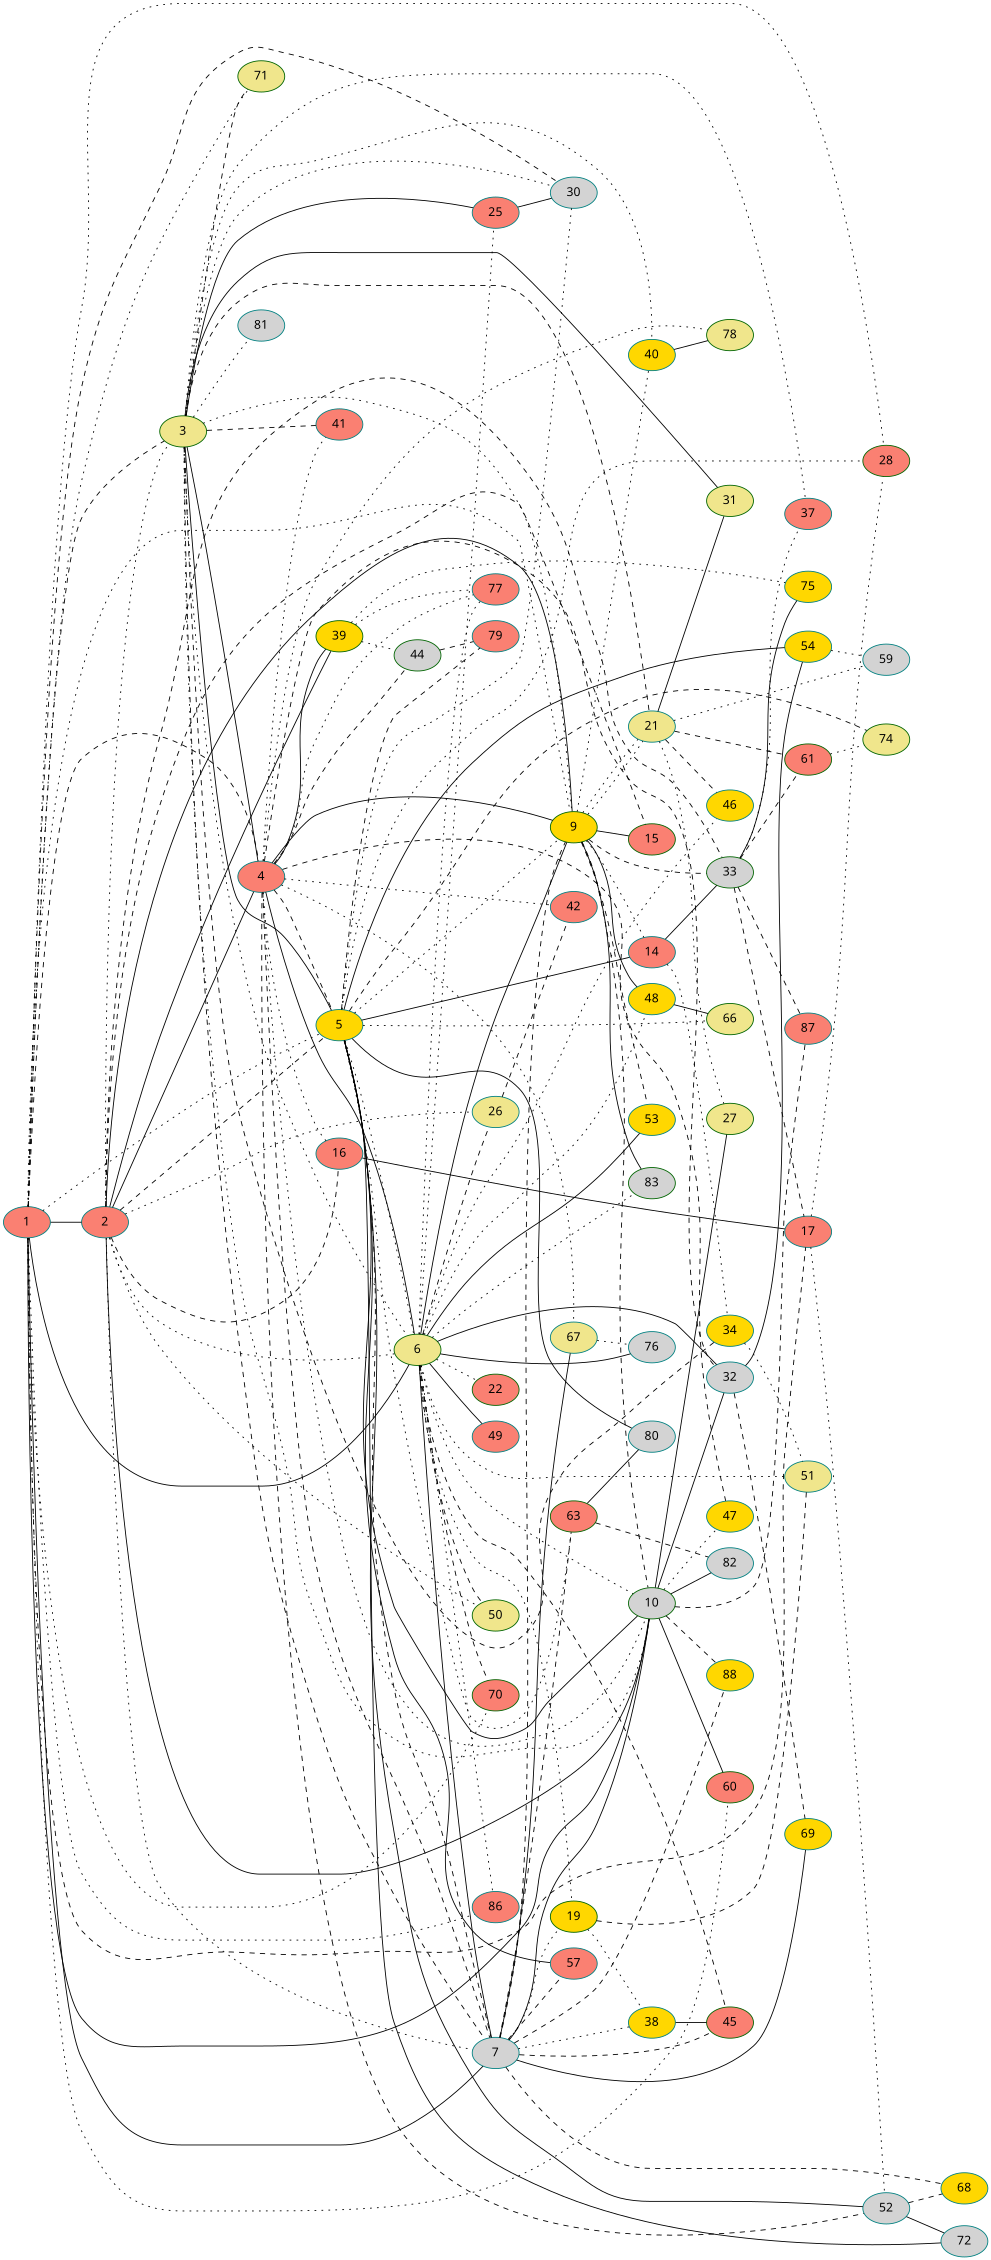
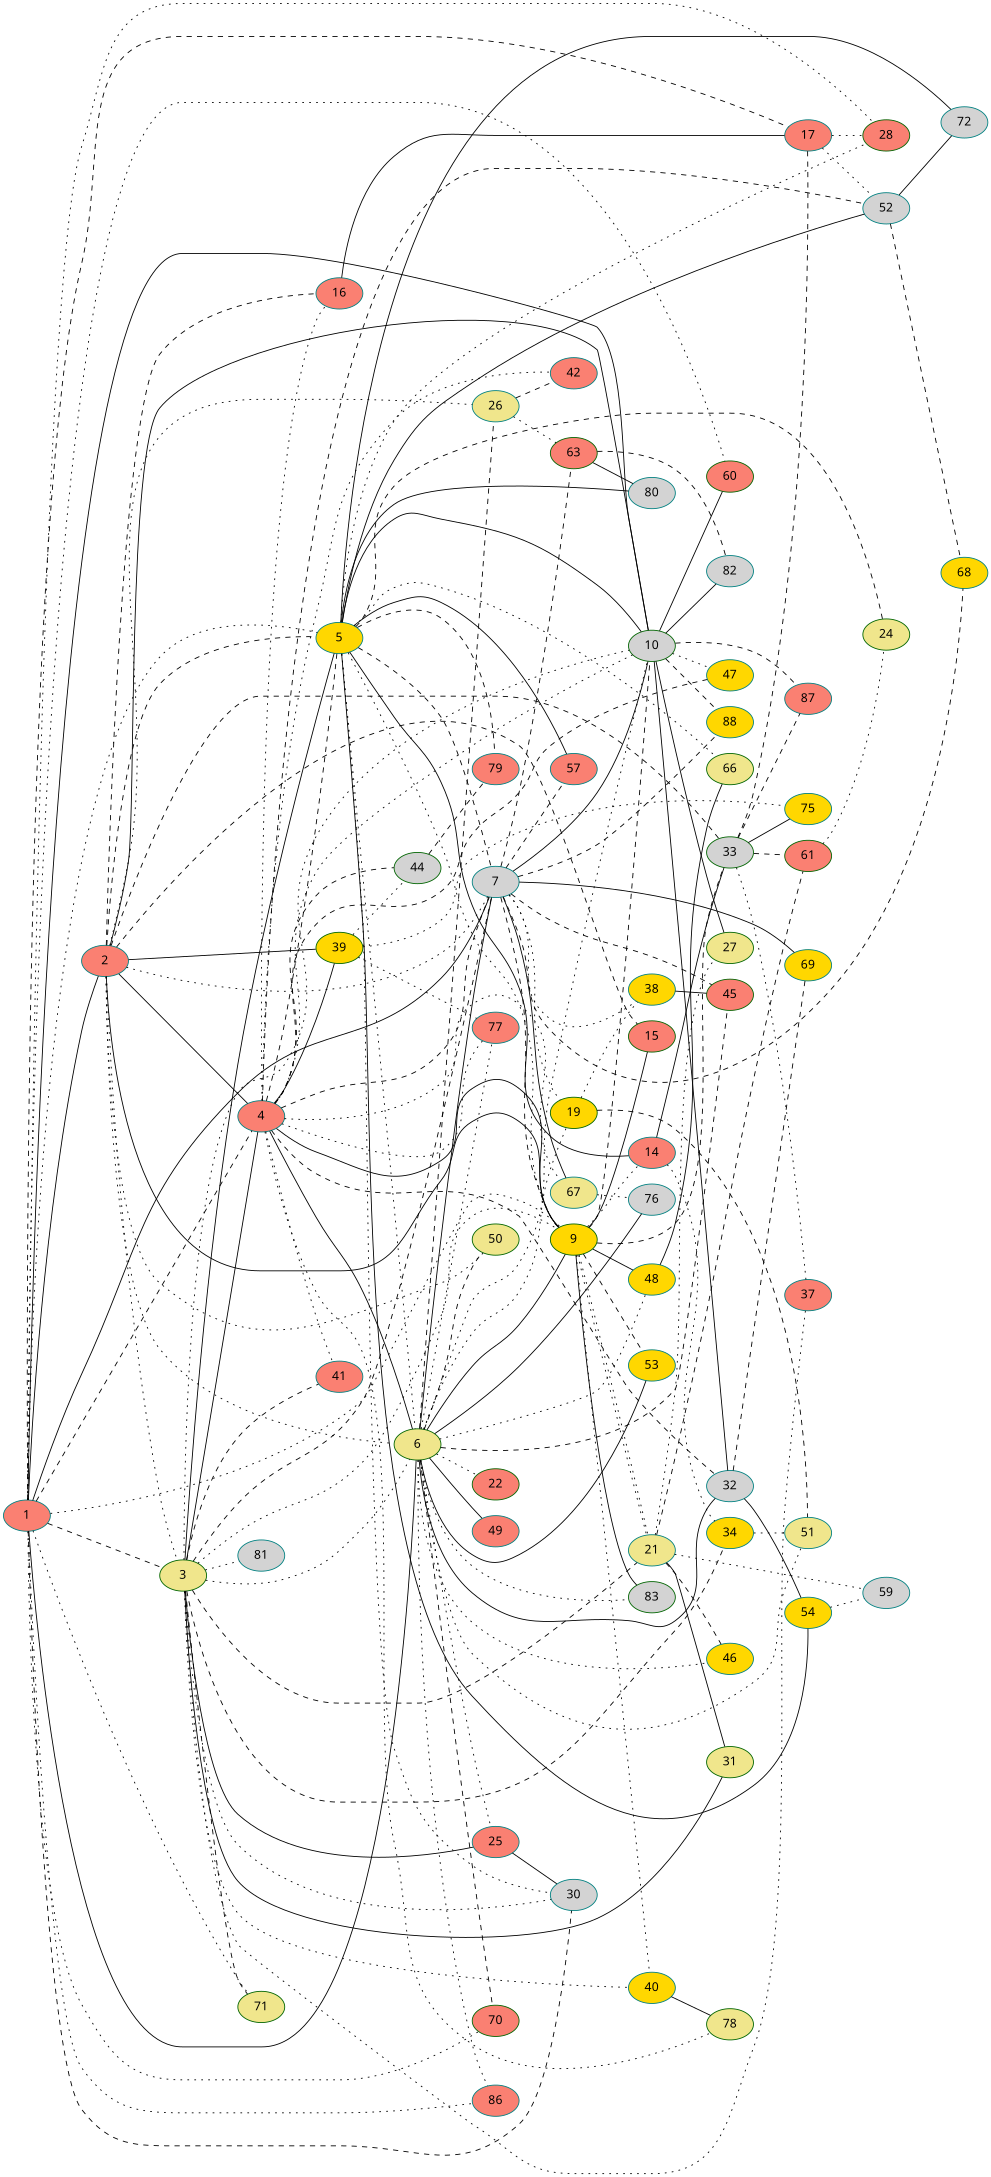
node "74": label "74" -> "24"
edge "5" -- "63": now "26" -- "63"
